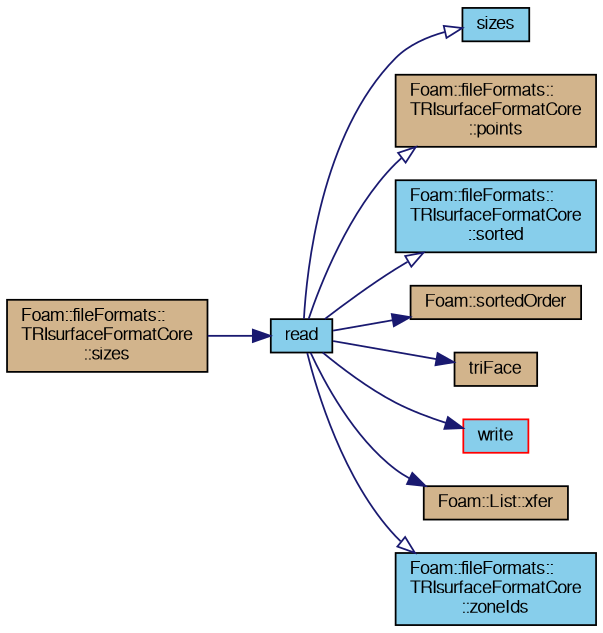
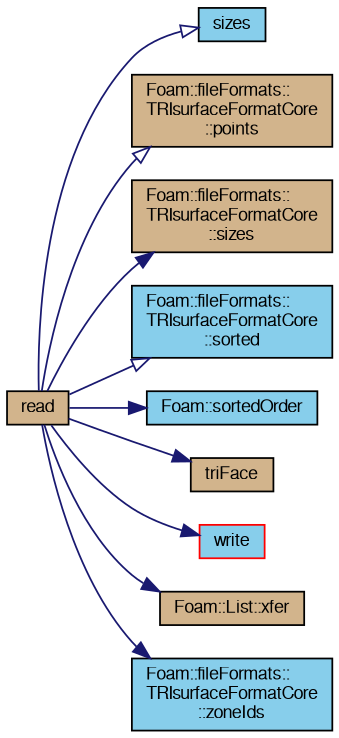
node "Foam::sortedOrder": fillcolor tan -> skyblue
edge "Foam::fileFormats:: TRIsurfaceFormatCore ::sizes" -> "read": reversed
node "read": fillcolor skyblue -> tan
edge "read" -> "Foam::fileFormats:: TRIsurfaceFormatCore ::zoneIds": arrowhead onormal -> normal
